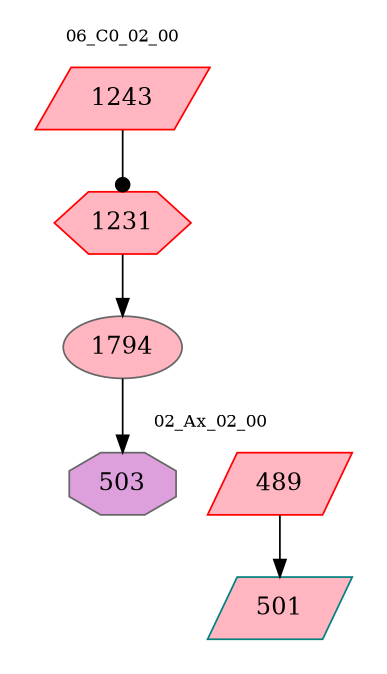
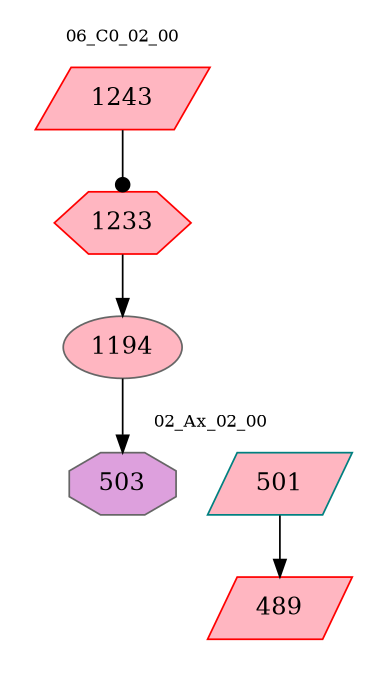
node "1231": label "1231" -> "1233"
node "1794": label "1794" -> "1194"
edge "489" -> "501": reversed
